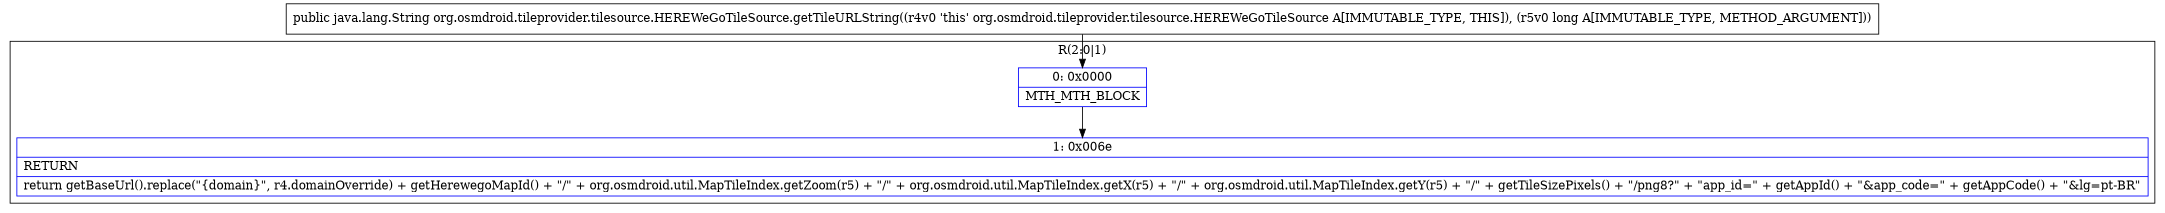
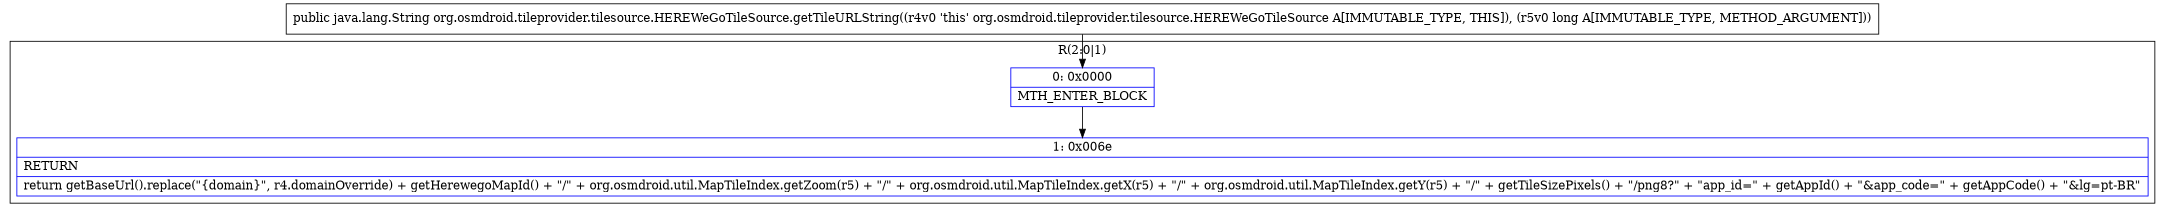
node "0: 0x0000": text "MTH_MTH_BLOCK" -> "MTH_ENTER_BLOCK"
